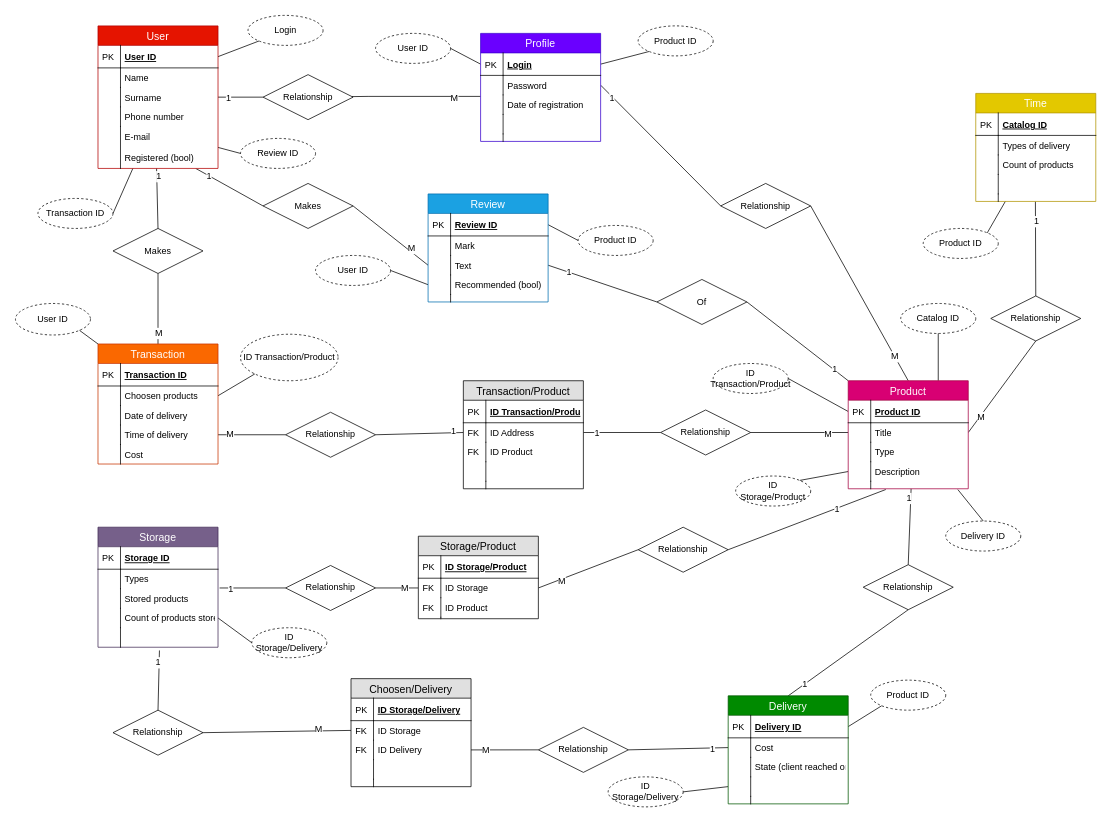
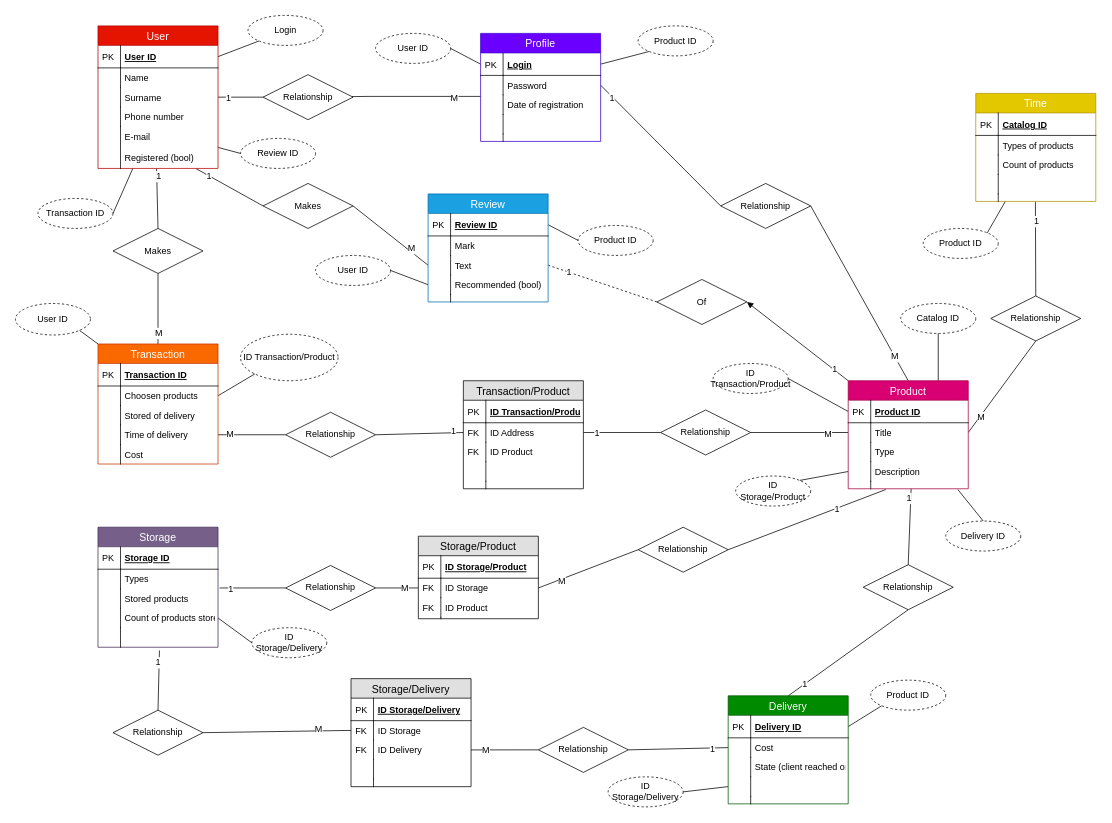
node "Types of delivery": label "Types of delivery" -> "Types of products"
edge "Text" -- "Of": style solid -> dashed
edge "Of" -- "Product": arrowhead none -> block
node "Date of delivery": label "Date of delivery" -> "Stored of delivery"
node "Choosen/Delivery": label "Choosen/Delivery" -> "Storage/Delivery"
